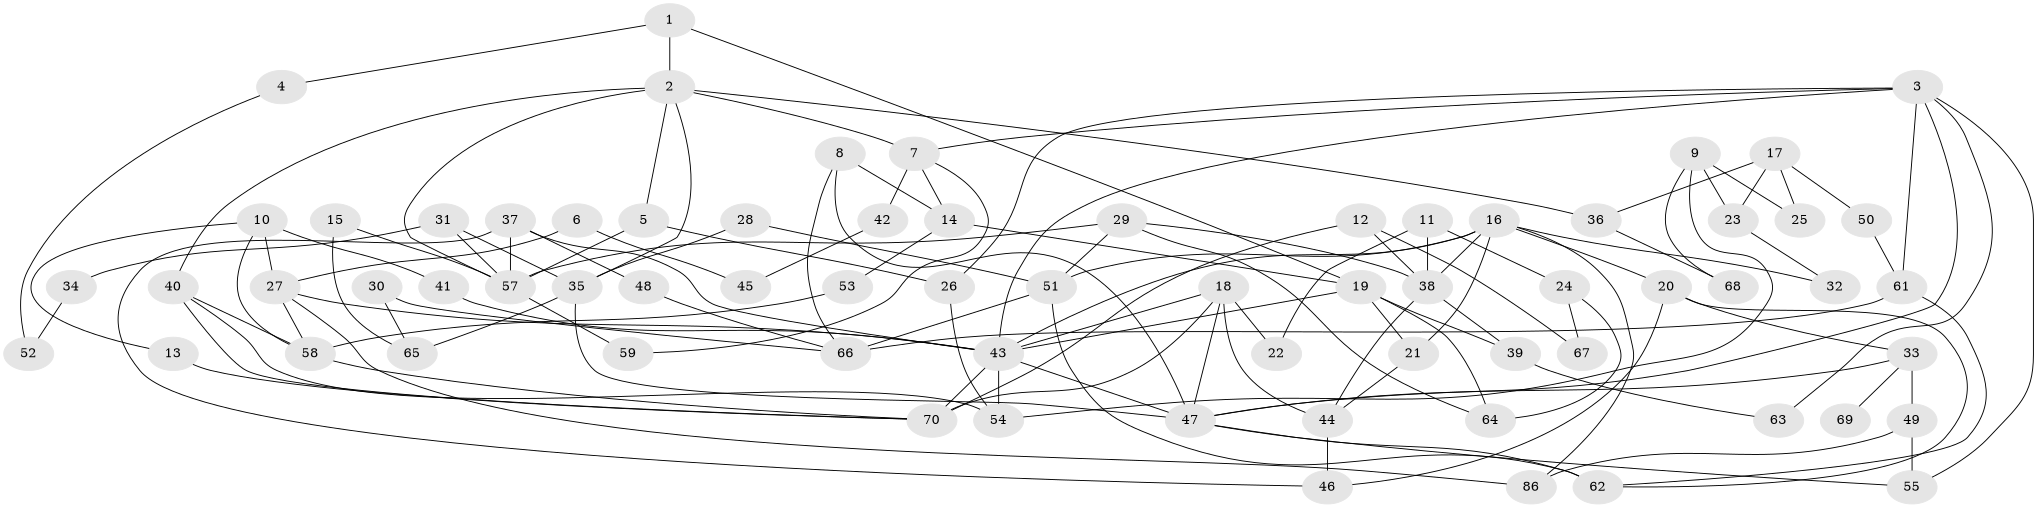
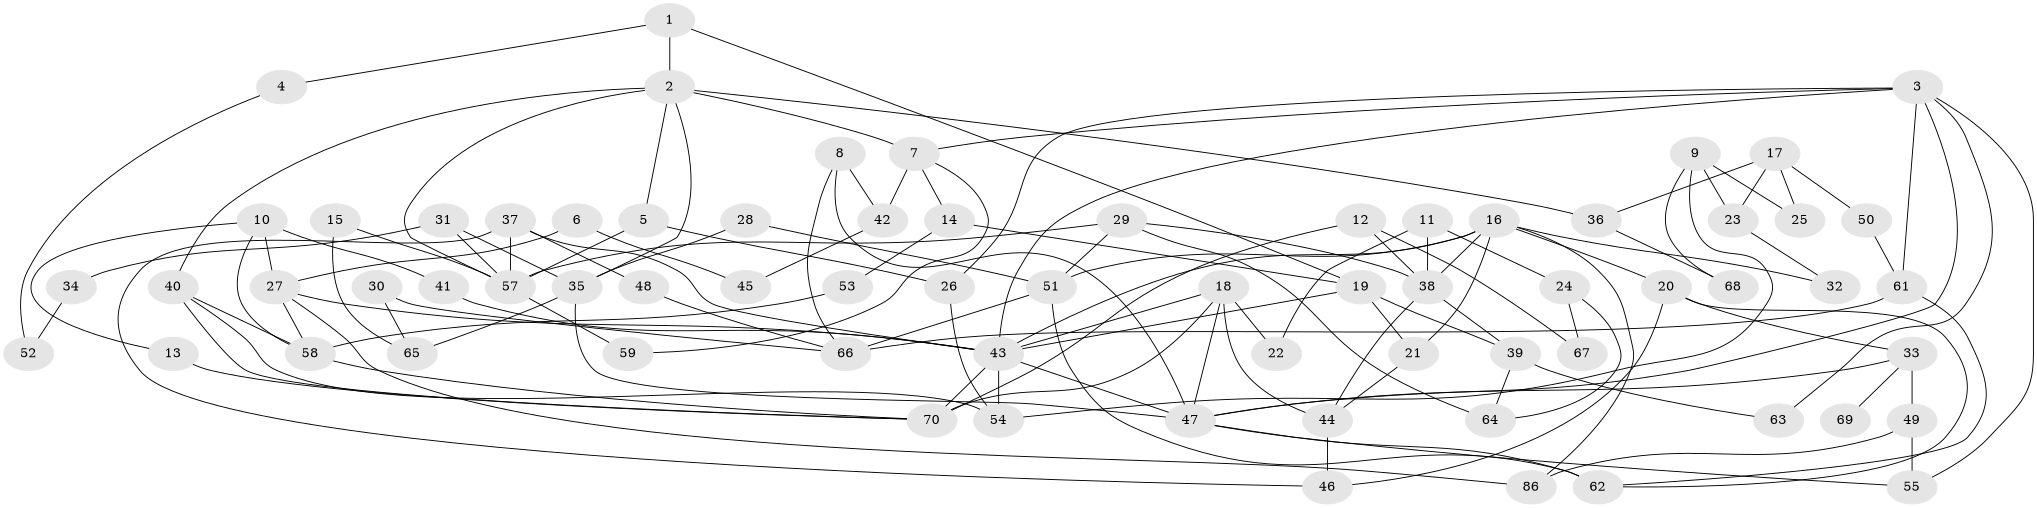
edge "8" -- "14": now "8" -- "42"
edge "19" -- "64": now "39" -- "64"
